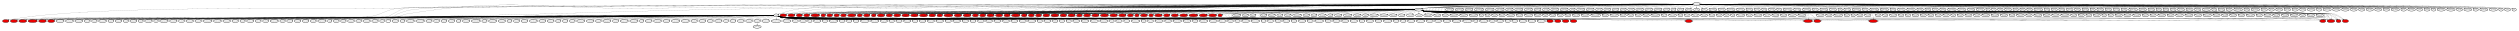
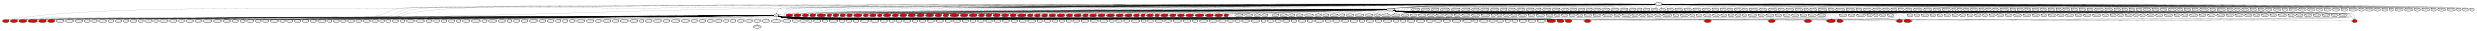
node "gangadharpb": removed
node "agrimatweet": added
